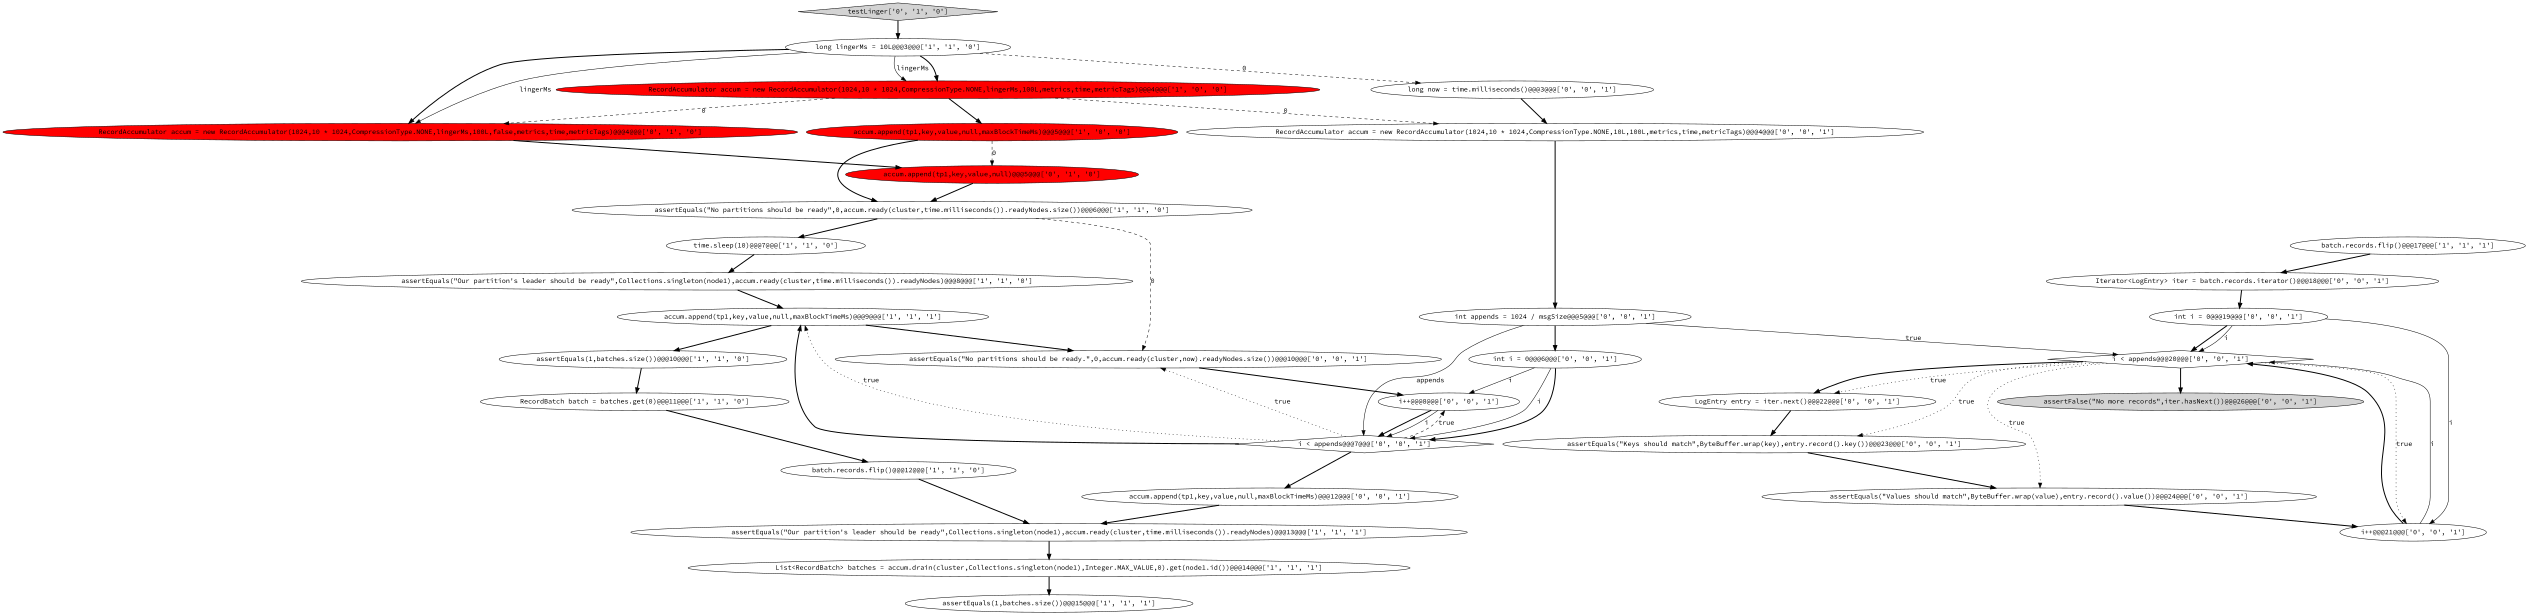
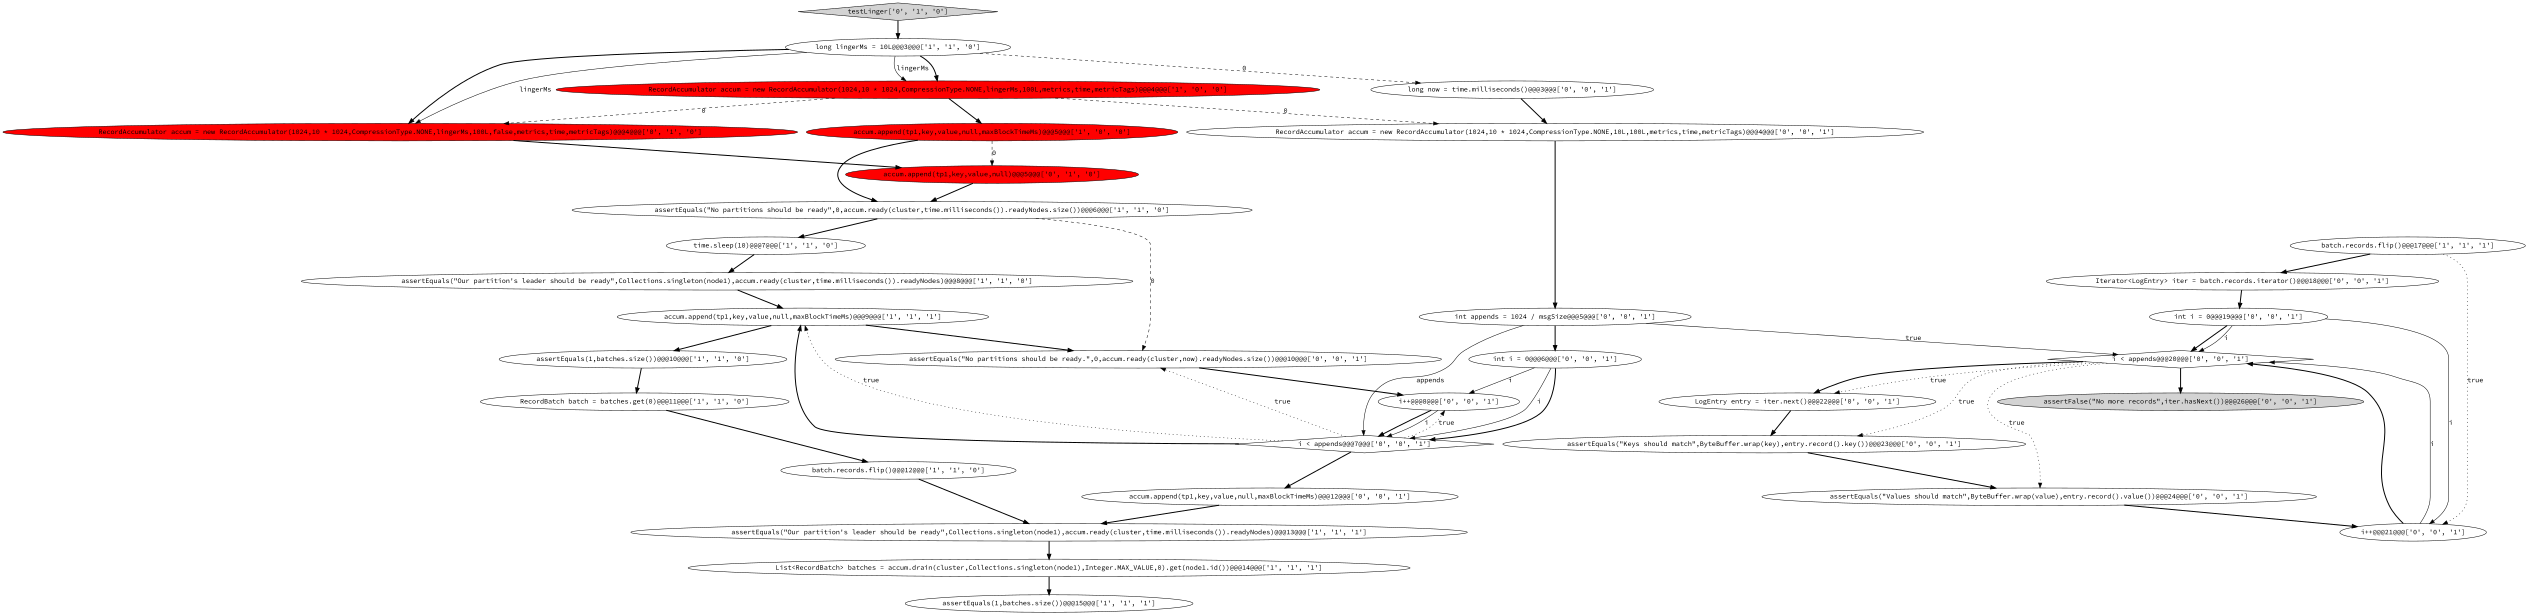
edge "i < appends@@@20@@@['0', '0', '1']" -> "i++@@@21@@@['0', '0', '1']": now "batch.records.flip()@@@17@@@['1', '1', '1']" -> "i++@@@21@@@['0', '0', '1']"
edge "i < appends@@@7@@@['0', '0', '1']" -> "i++@@@8@@@['0', '0', '1']": style dashed -> dotted
